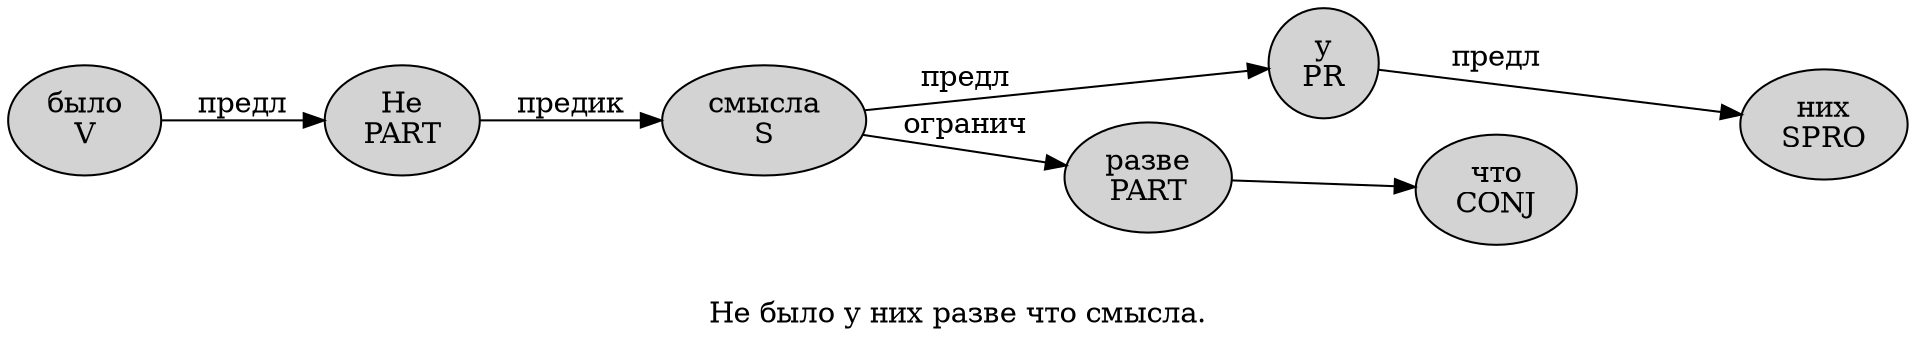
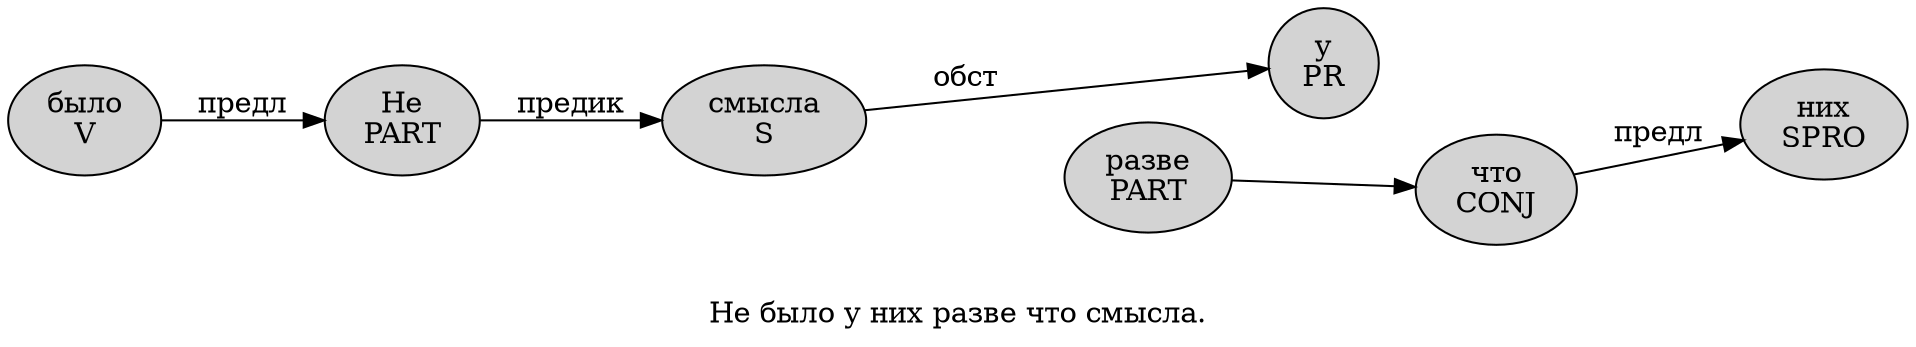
edge "смысла S" -> "у PR": label "предл" -> "обст"
edge "у PR" -> "них SPRO": now "что CONJ" -> "них SPRO"
edge "смысла S" -> "разве PART": removed, label "огранич"
